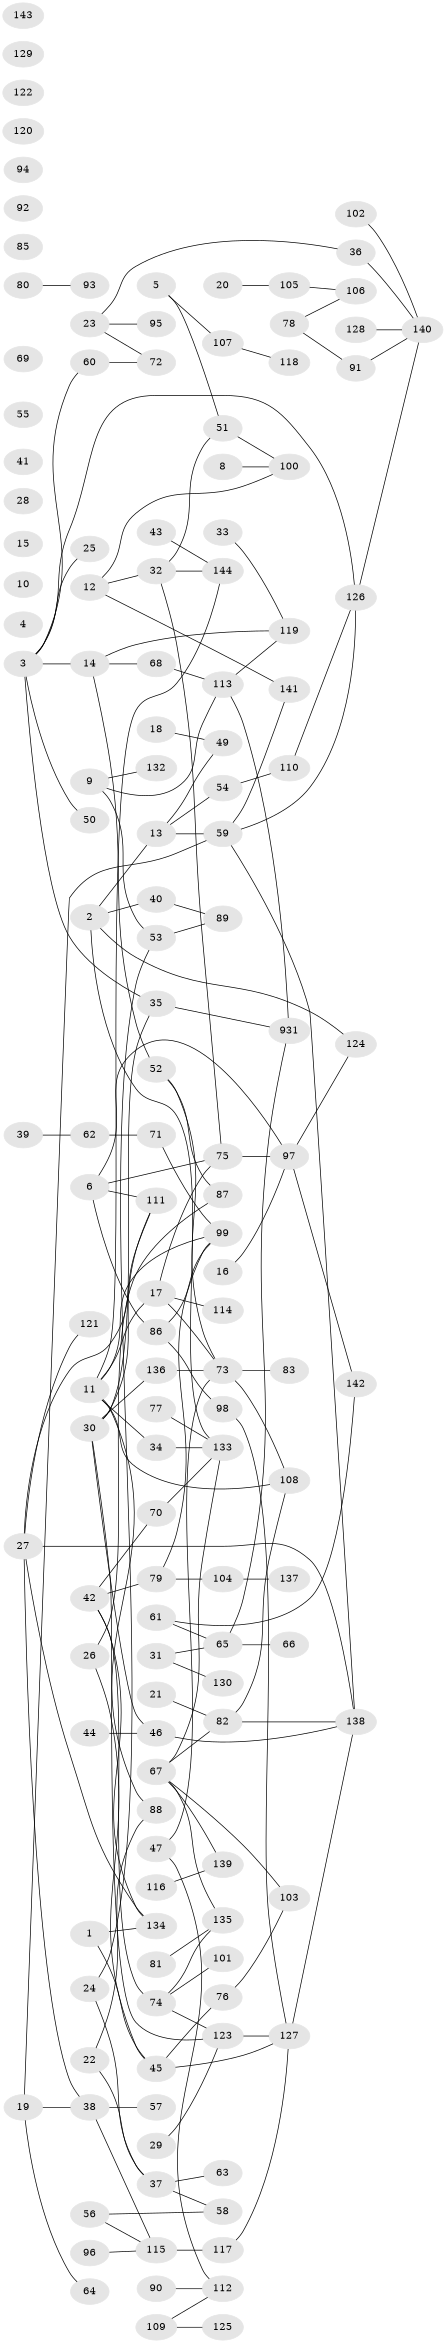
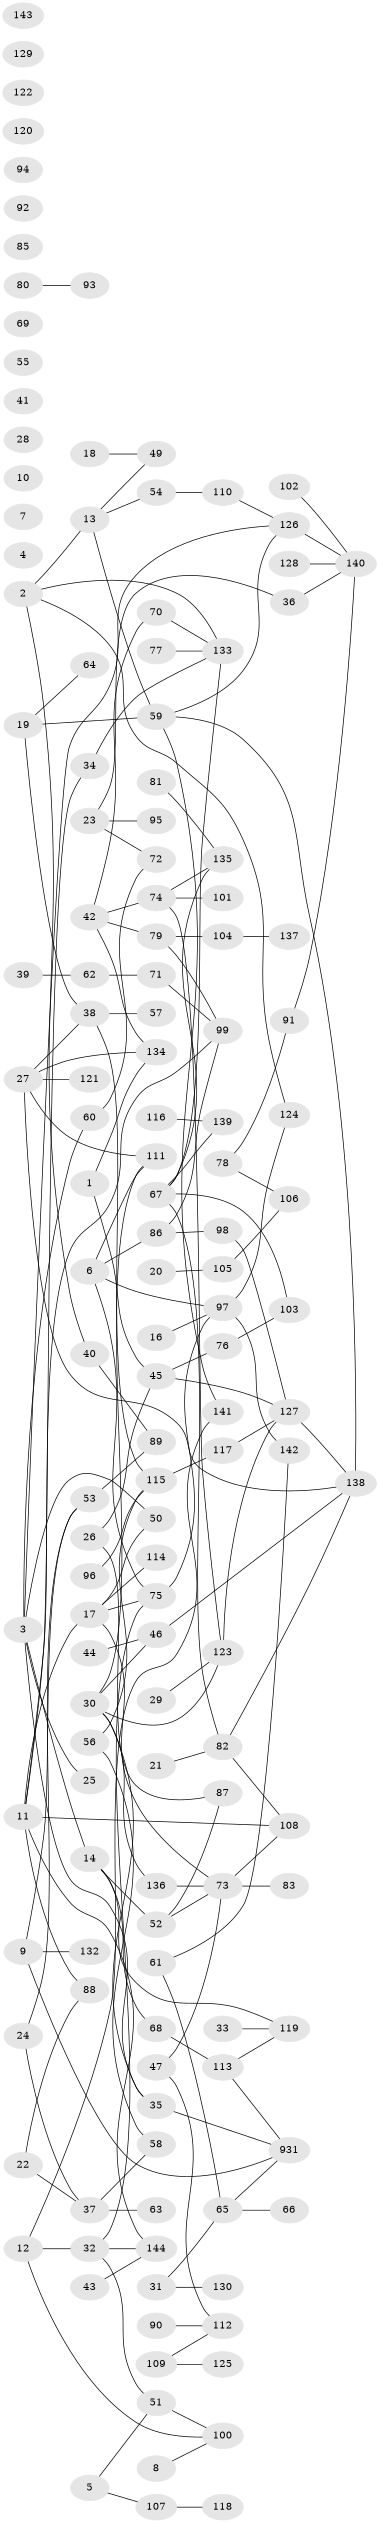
node "7": added
node "15": removed
edge "113" -- "9": now "931" -- "9"
edge "50" -- "17": added
